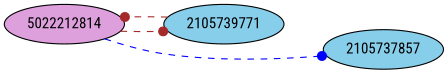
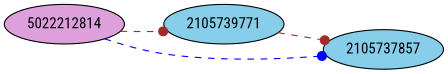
edge "2105739771" -> "5022212814": now "2105739771" -> "2105737857"
